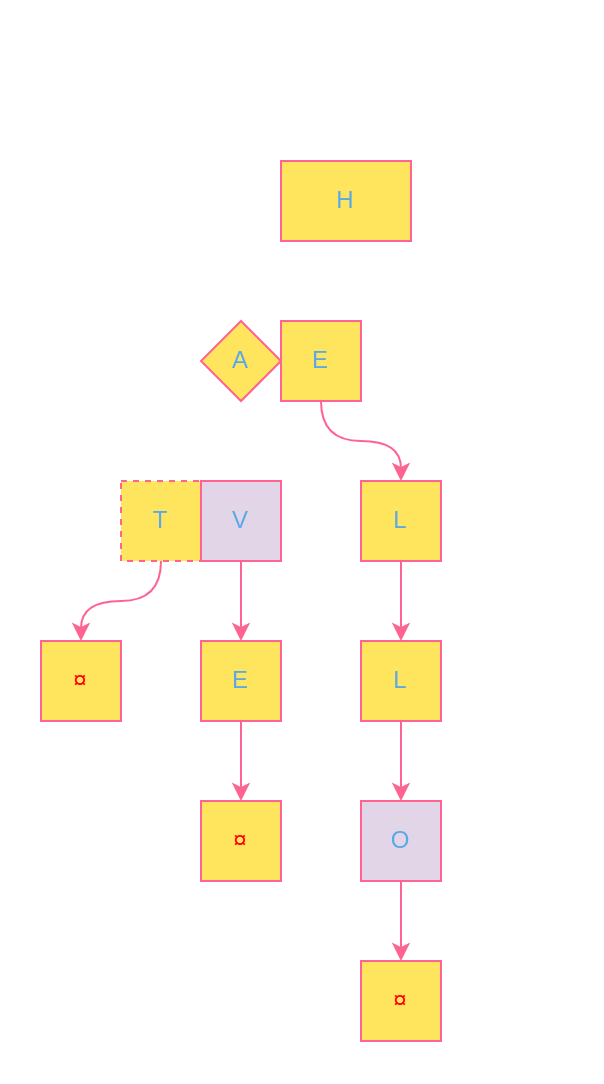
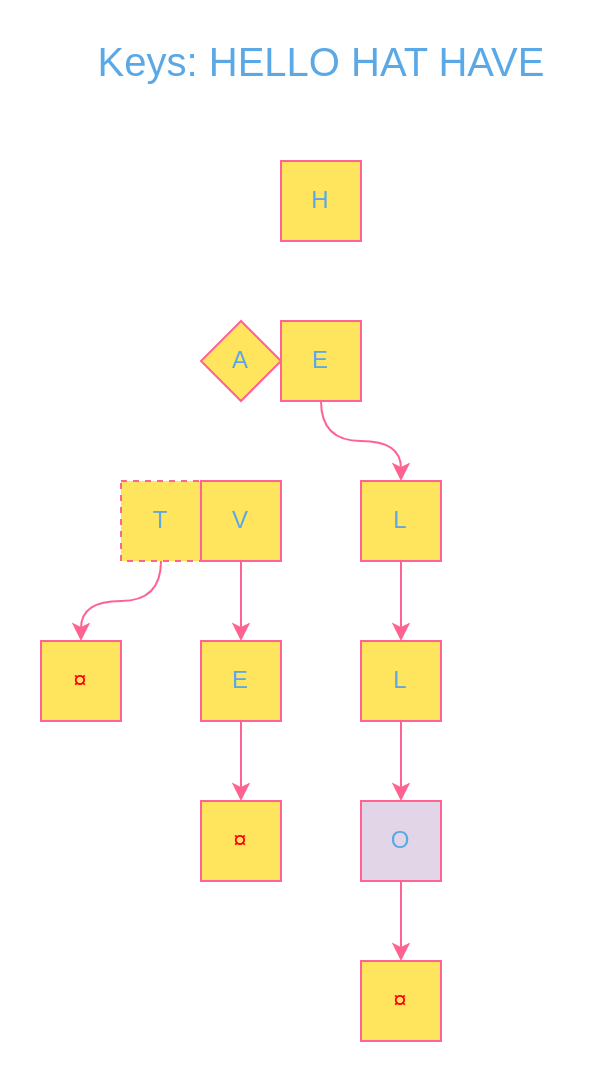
node "Keys: HELLO HAT HAVE": added
node "H": size 130x80 -> 80x80
node "V": fillcolor #e1d5e7 -> #ffe45e
